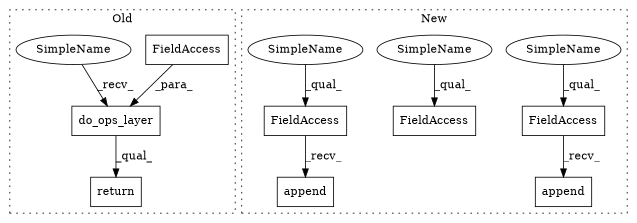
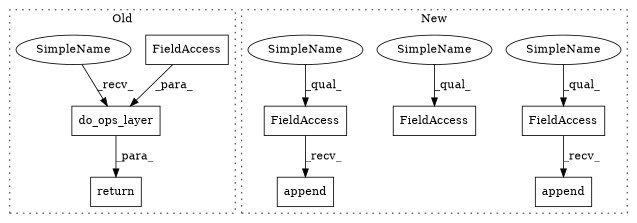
edge "do_ops_layer" -> "return": label "_qual_" -> "_para_"
